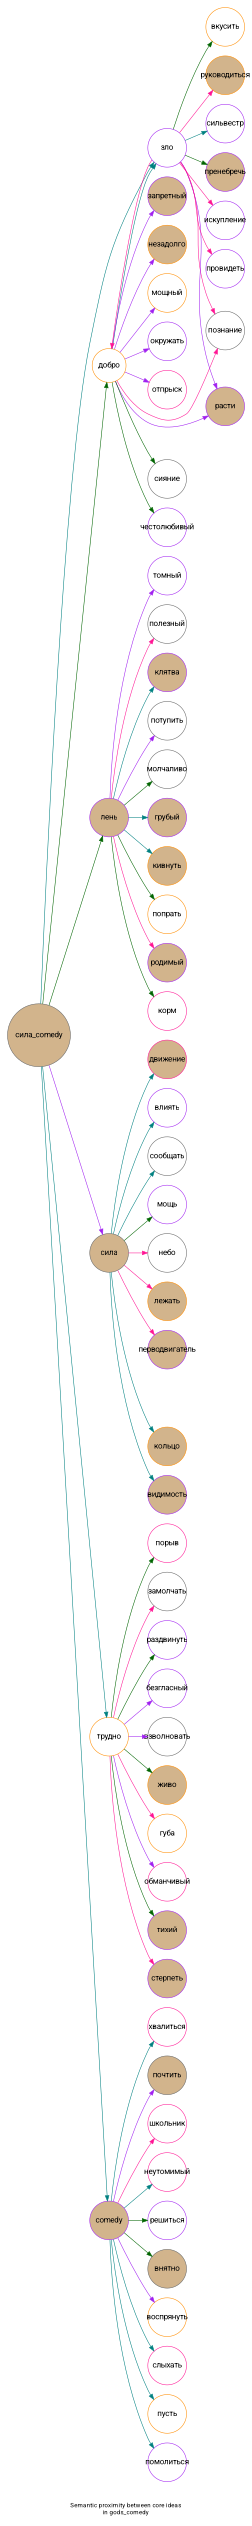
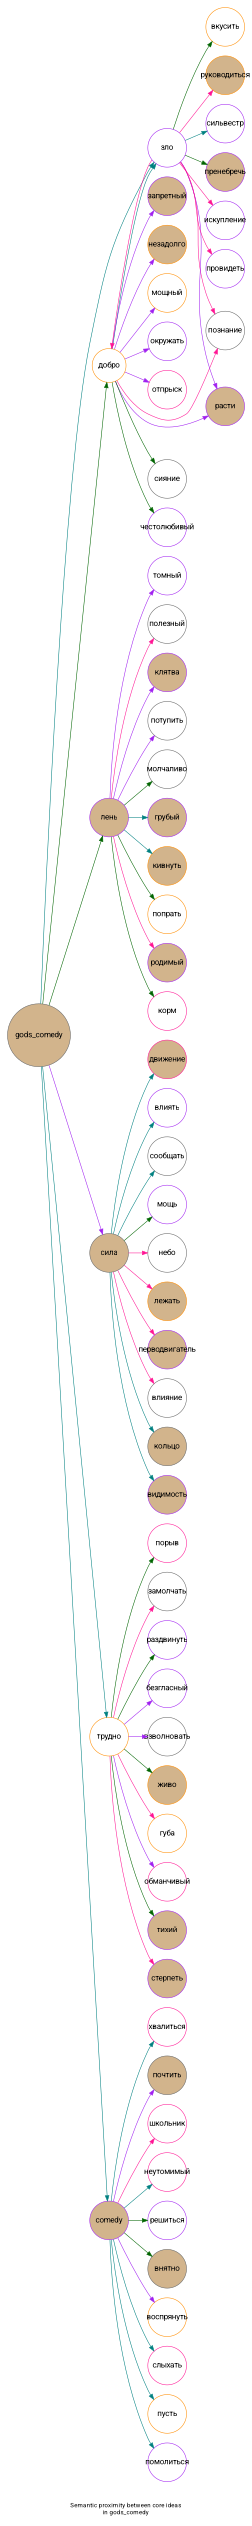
edge "лень" -> "клятва": color teal -> purple
node "сила_comedy": label "сила_comedy" -> "gods_comedy"
node "влияние": added
node "кольцо": color darkorange -> gray40
